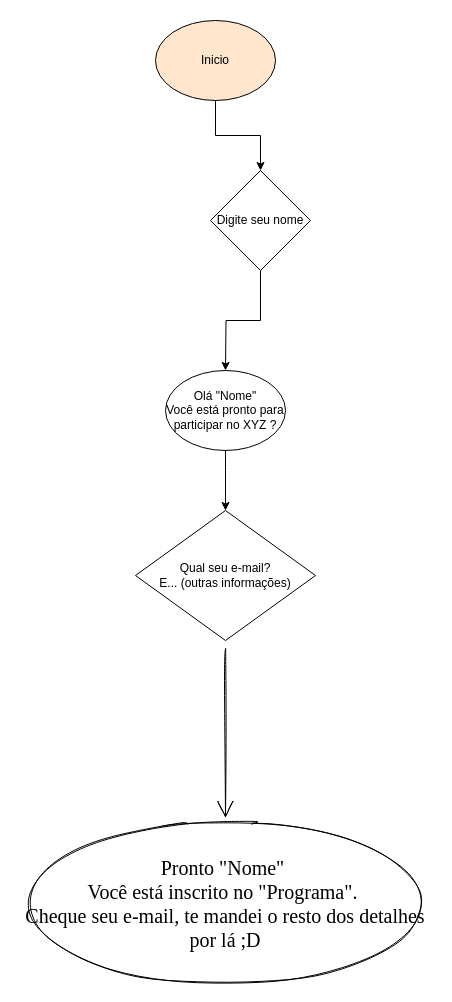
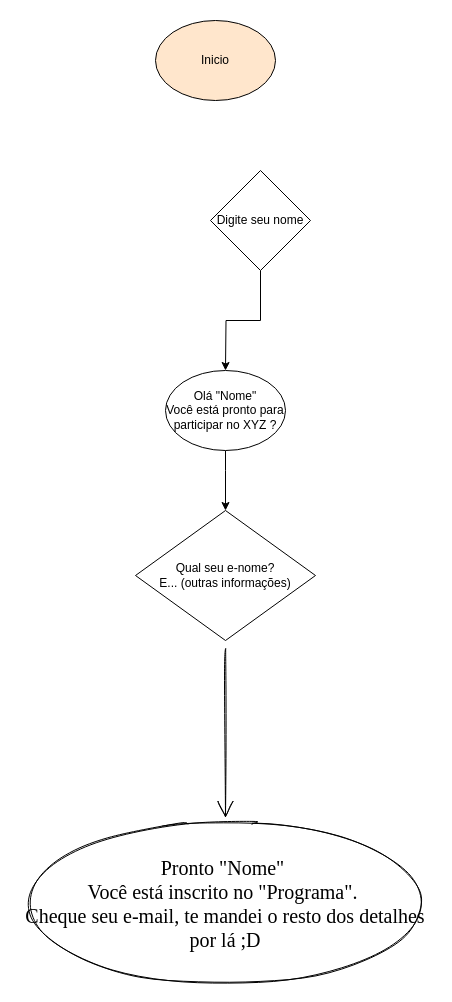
edge "Inicio" -> "Digite seu nome": removed
node "Qual seu e-mail? E... (outras informações)": label "Qual seu e-mail? E... (outras informações)" -> "Qual seu e-nome? E... (outras informações)"
